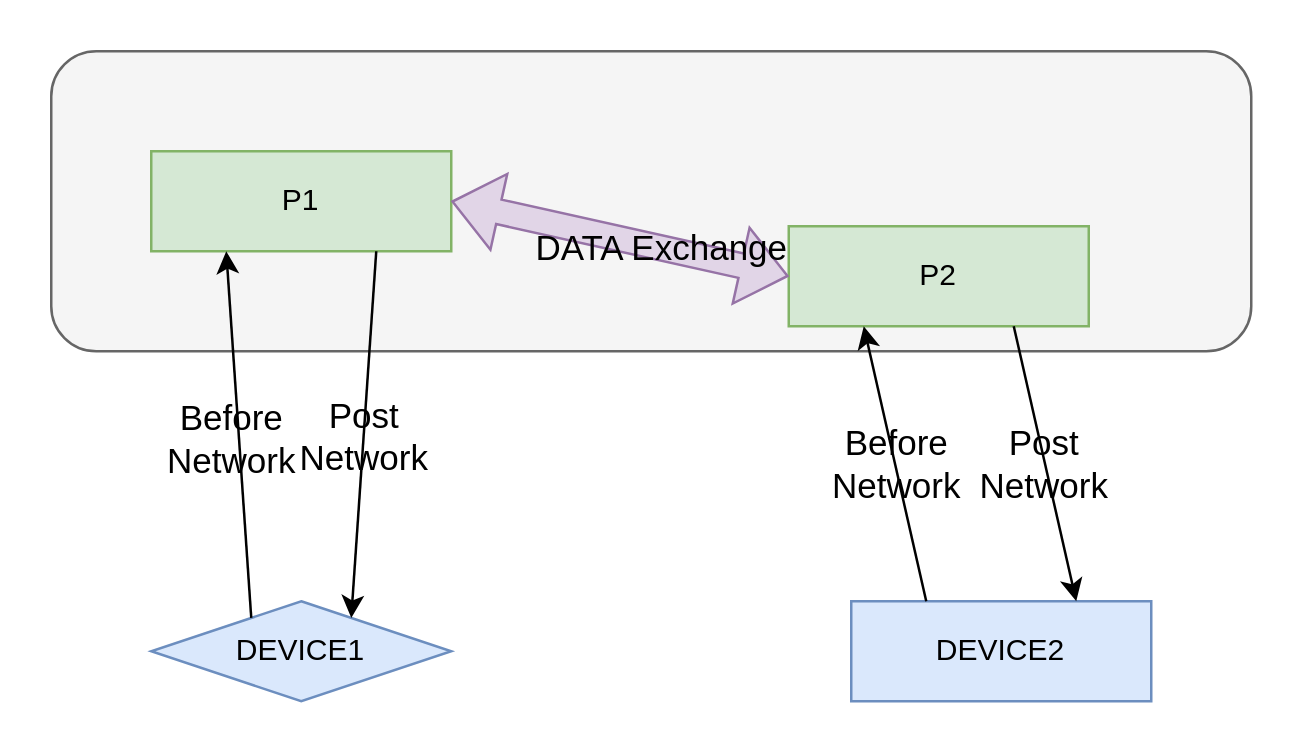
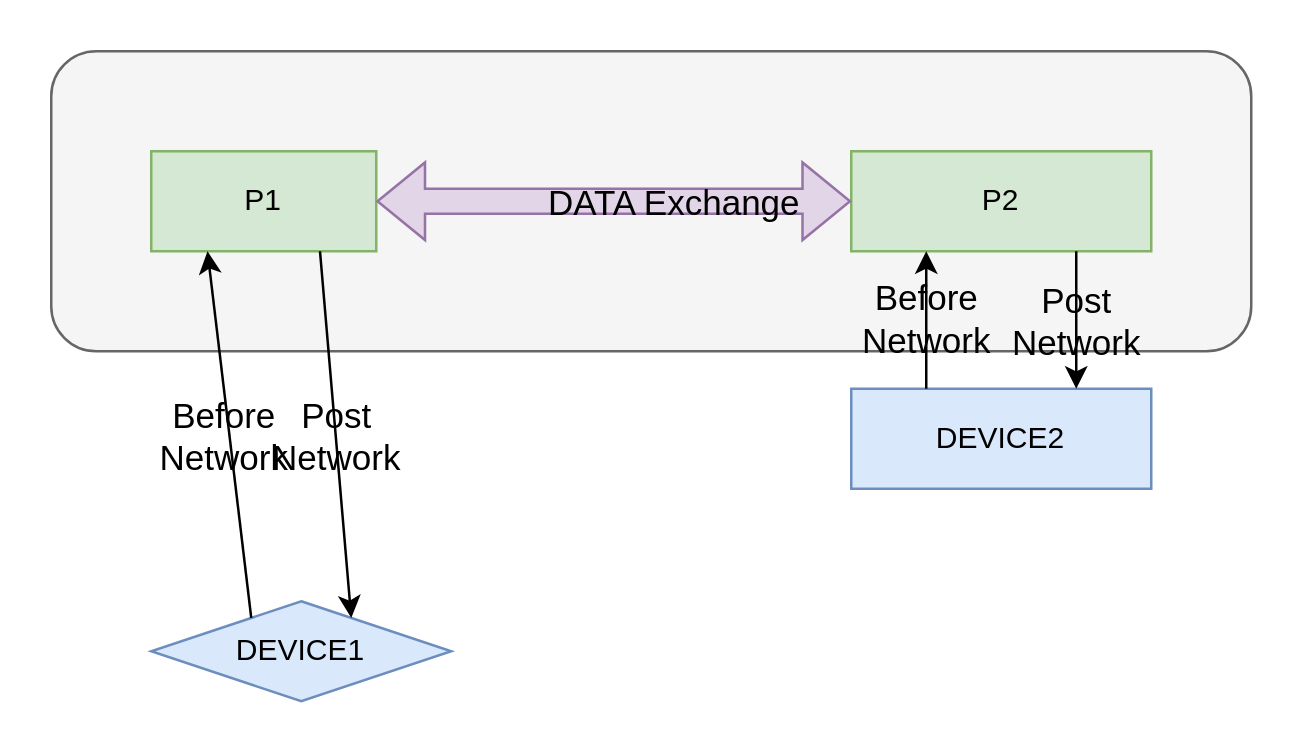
node "P1": size 300x100 -> 225x100
node "P2": moved (939, 276) -> (1001, 201)
node "DEVICE2": moved (1001, 651) -> (1001, 439)
